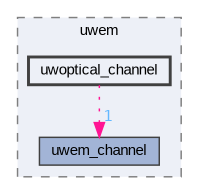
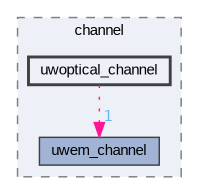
cluster "uwem": label "uwem" -> "channel"
